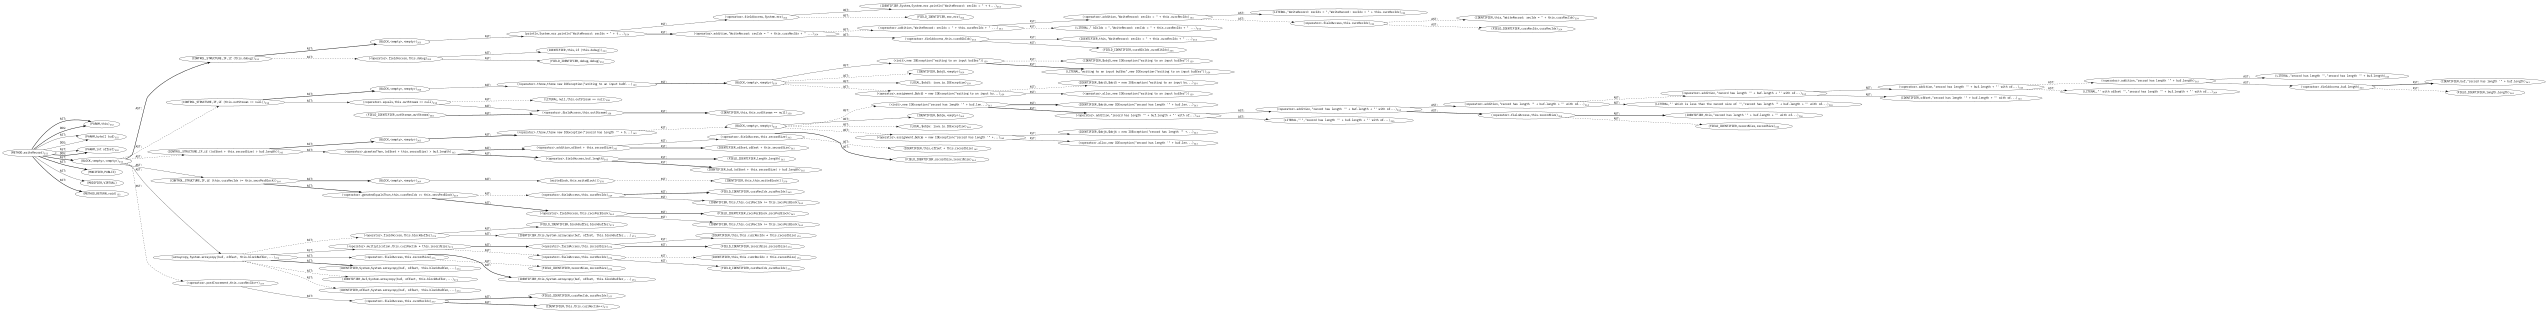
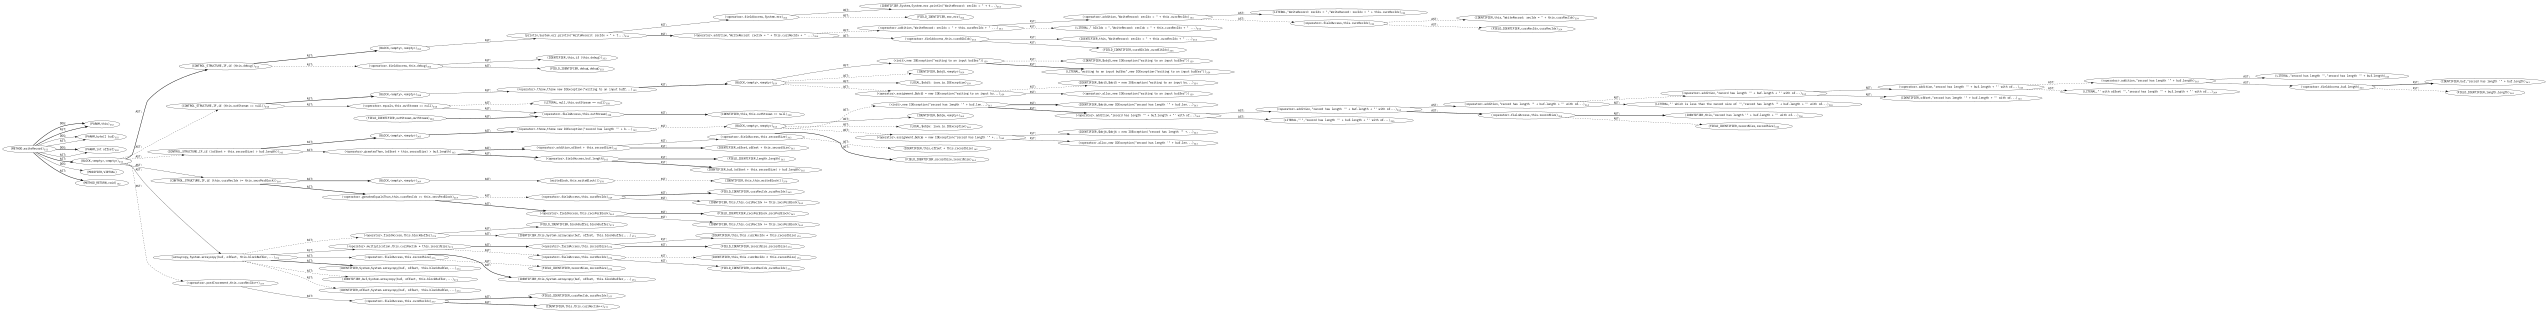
edge "(METHOD,writeRecord)" -> "(MODIFIER,VIRTUAL)": label "AST: " -> "DDG: "
node "(MODIFIER,PUBLIC)": removed
